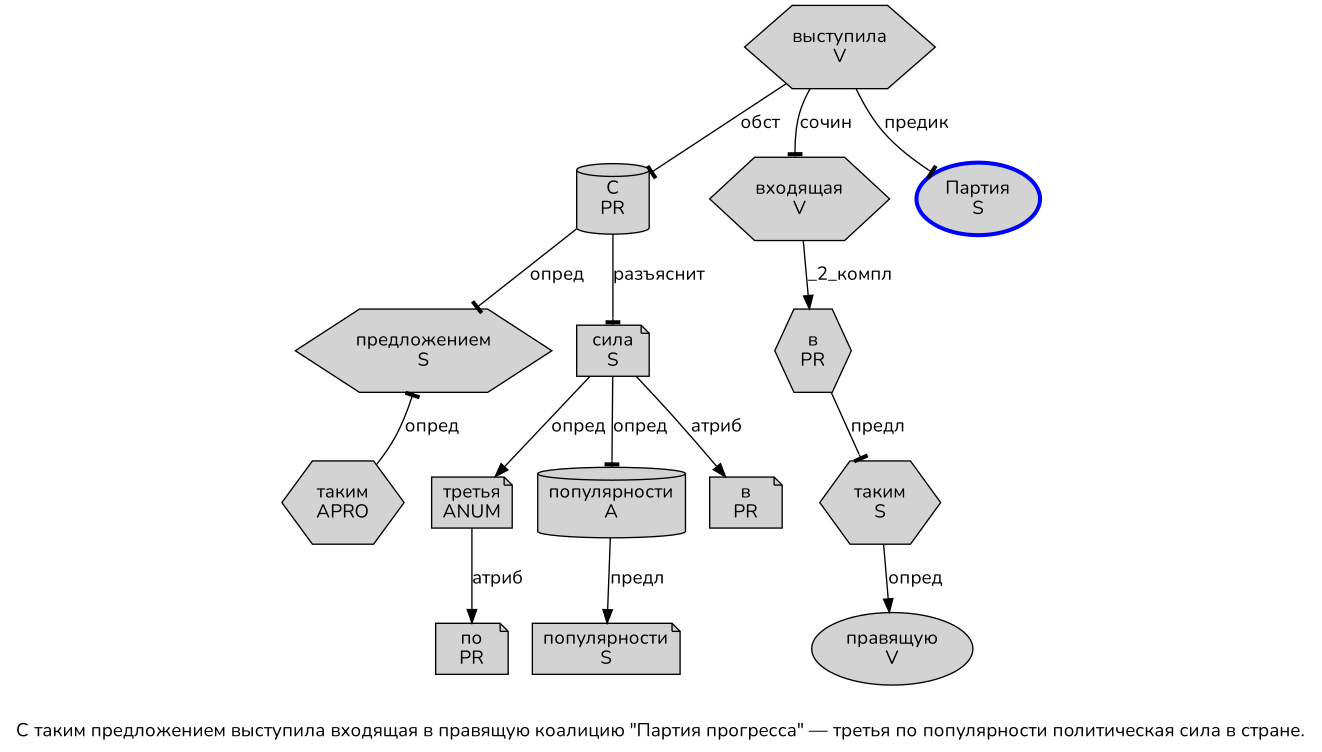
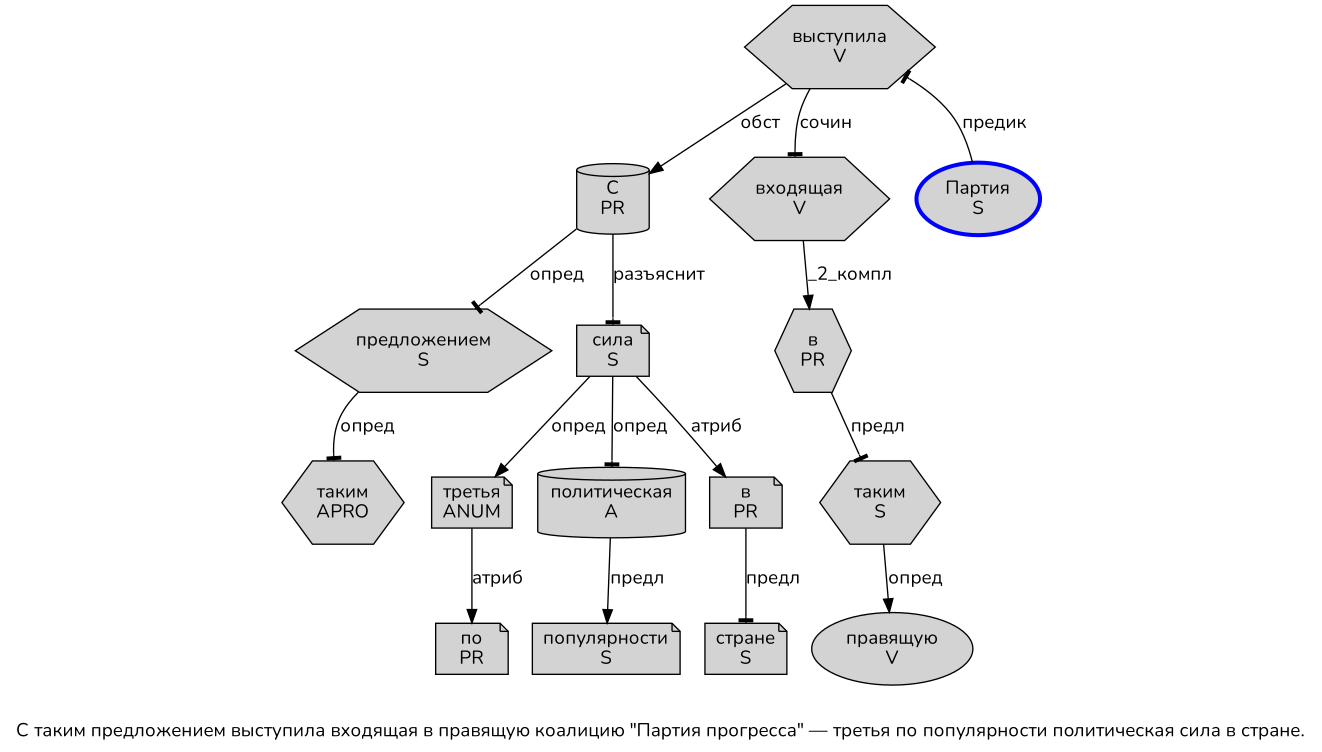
edge "выступила V" -> "С PR": arrowhead tee -> normal
edge "выступила V" -> "Партия S": reversed
edge "таким APRO" -> "предложением S": reversed
node "популярности A": label "популярности A" -> "политическая A"
node "стране S": added
